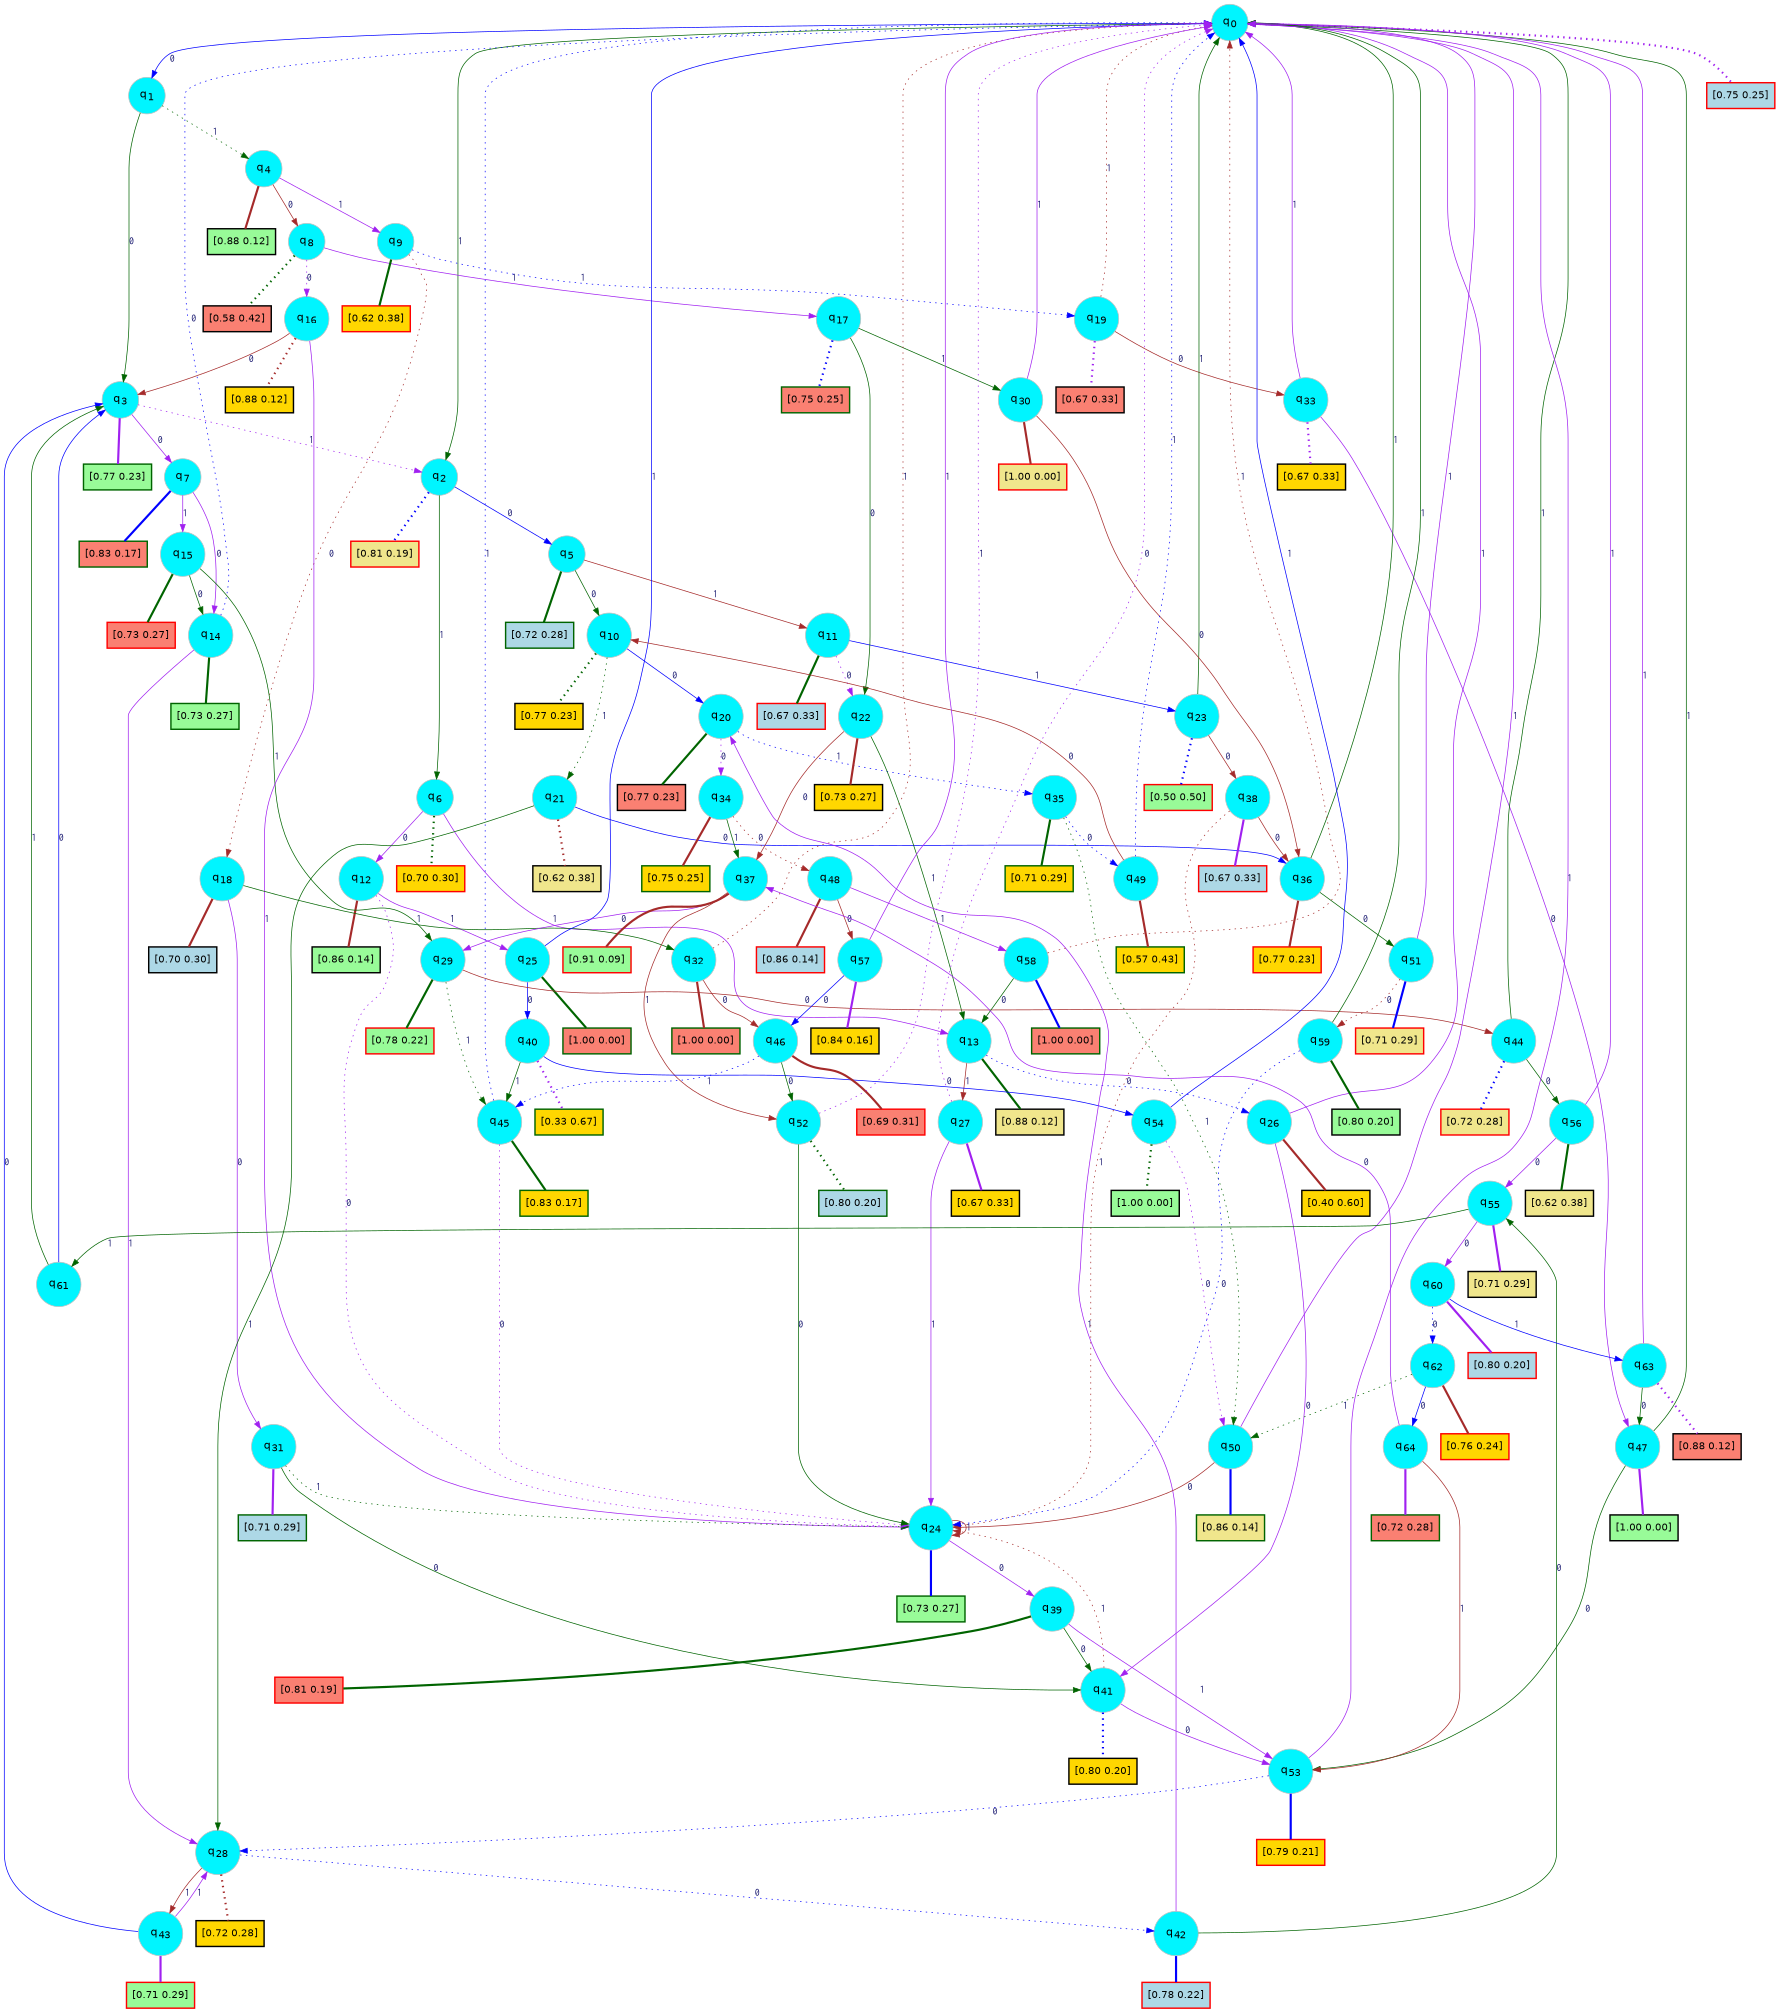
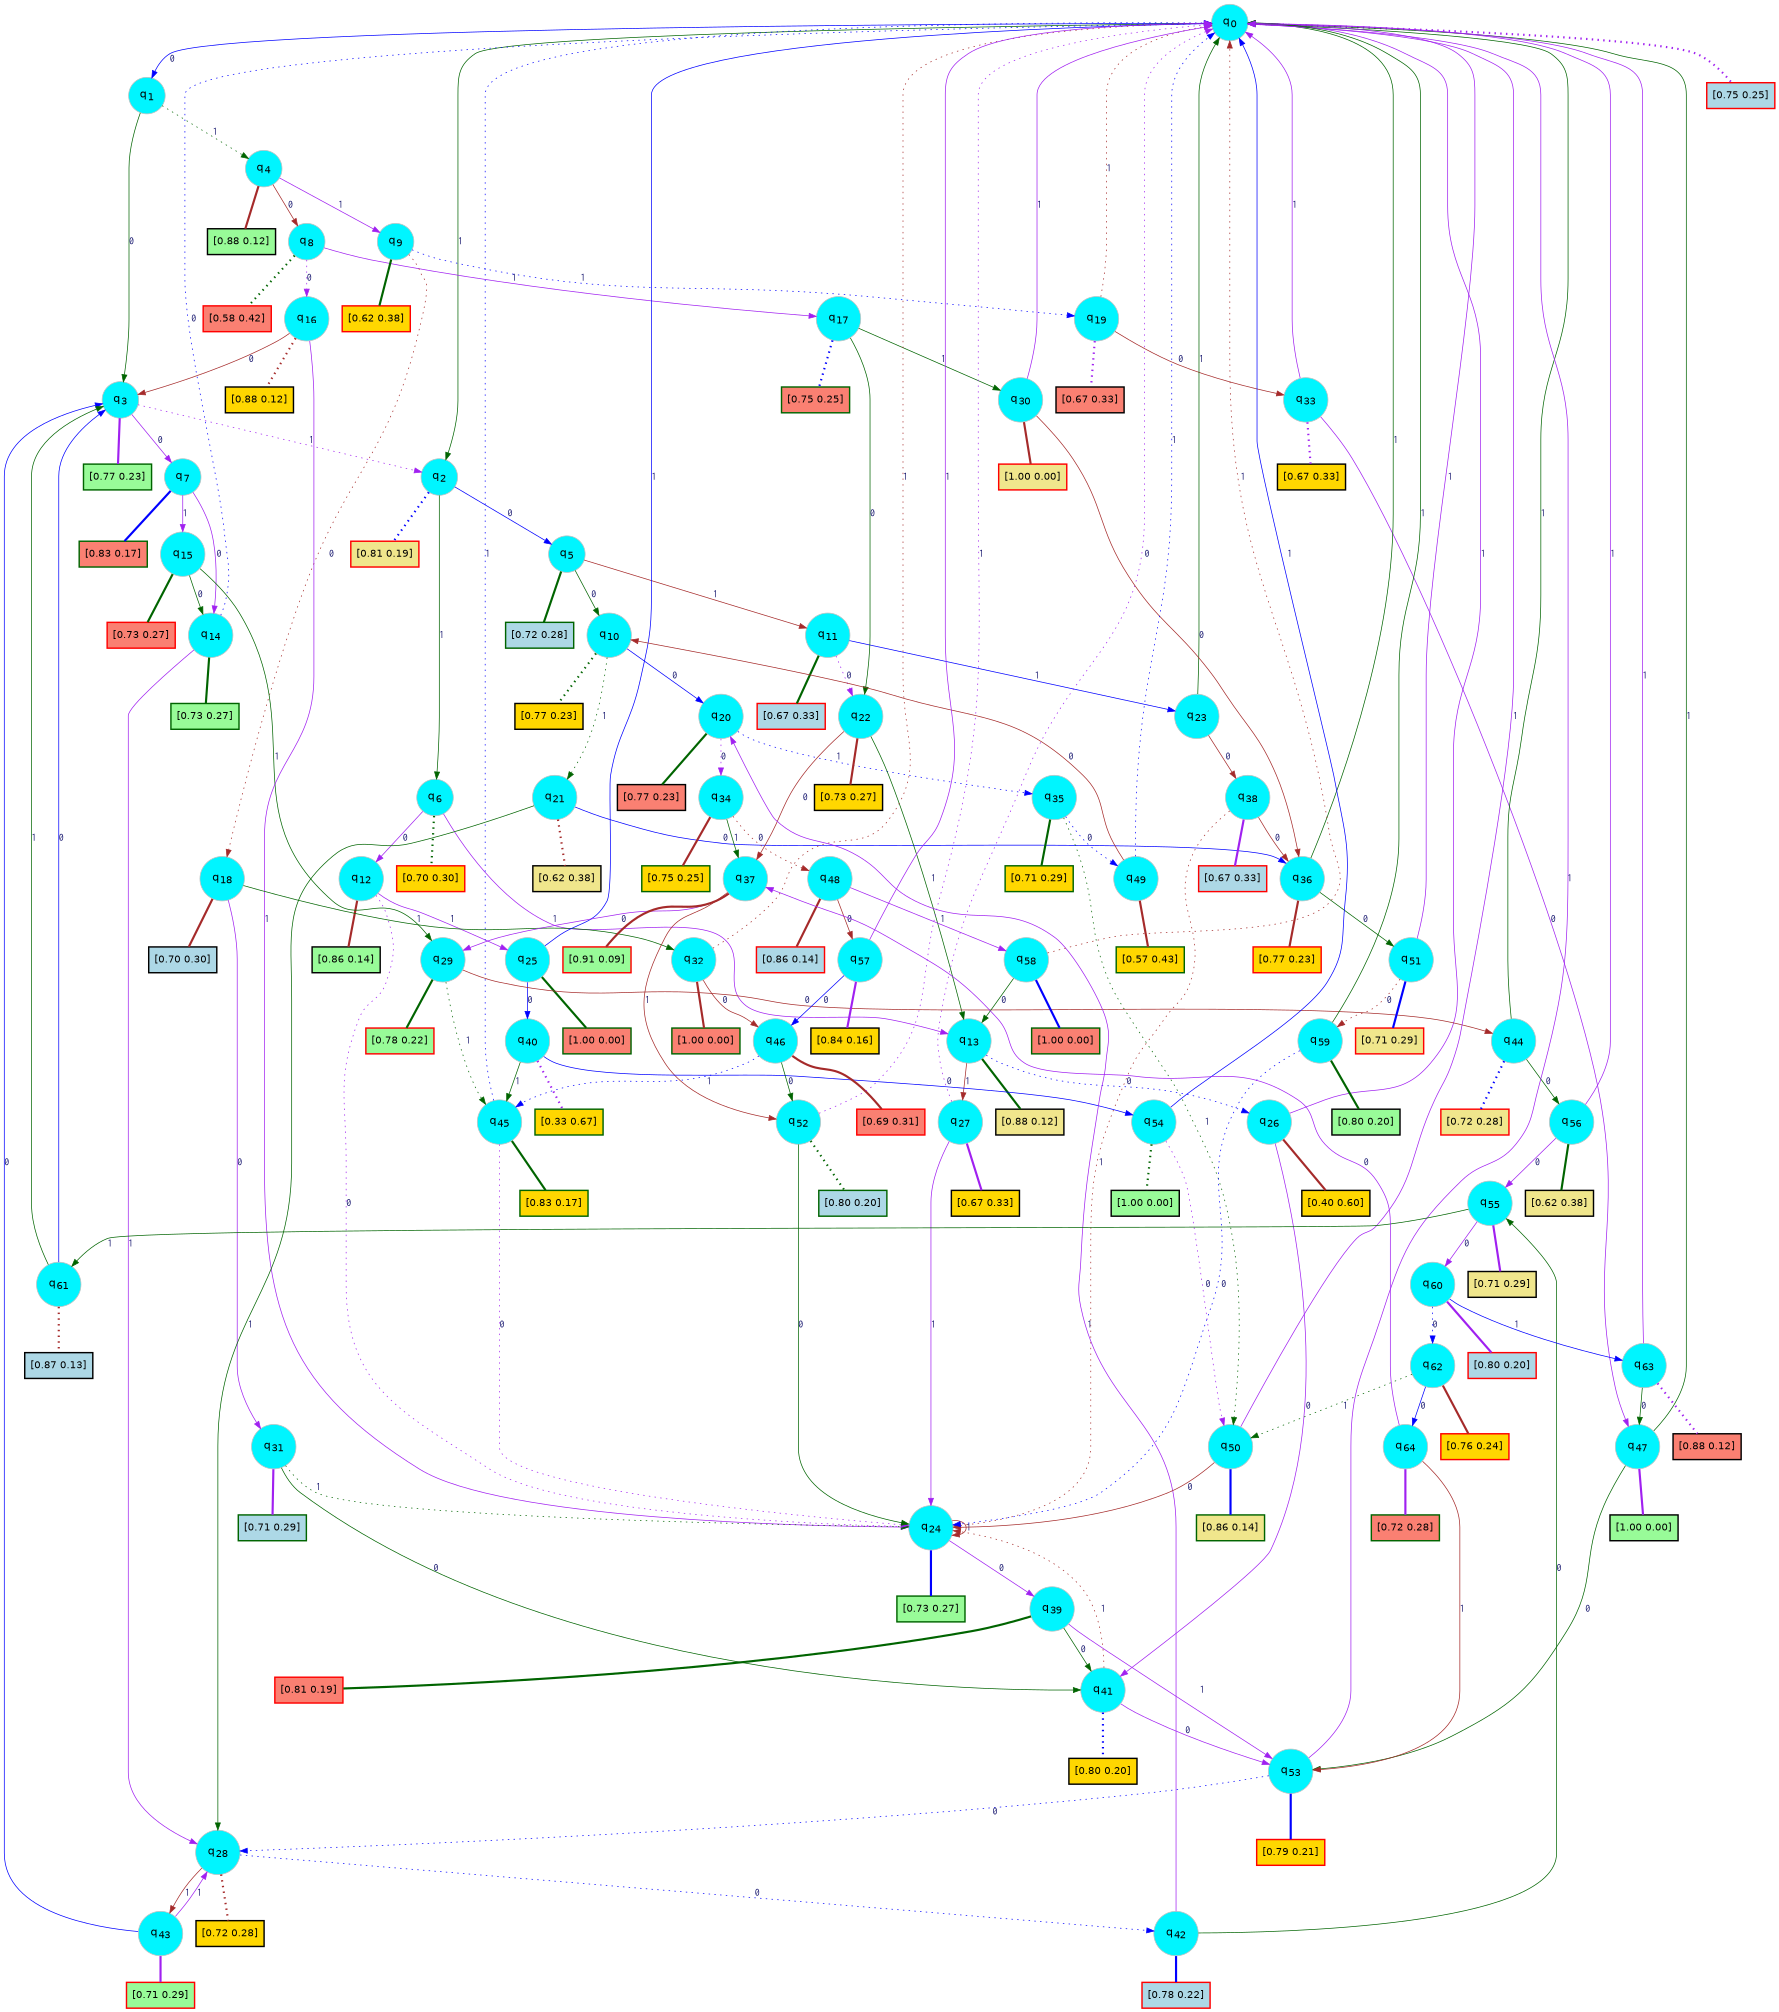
node "[0.58 0.42]": color black -> red
node "[0.50 0.50]": removed
node "[0.87 0.13]": added
